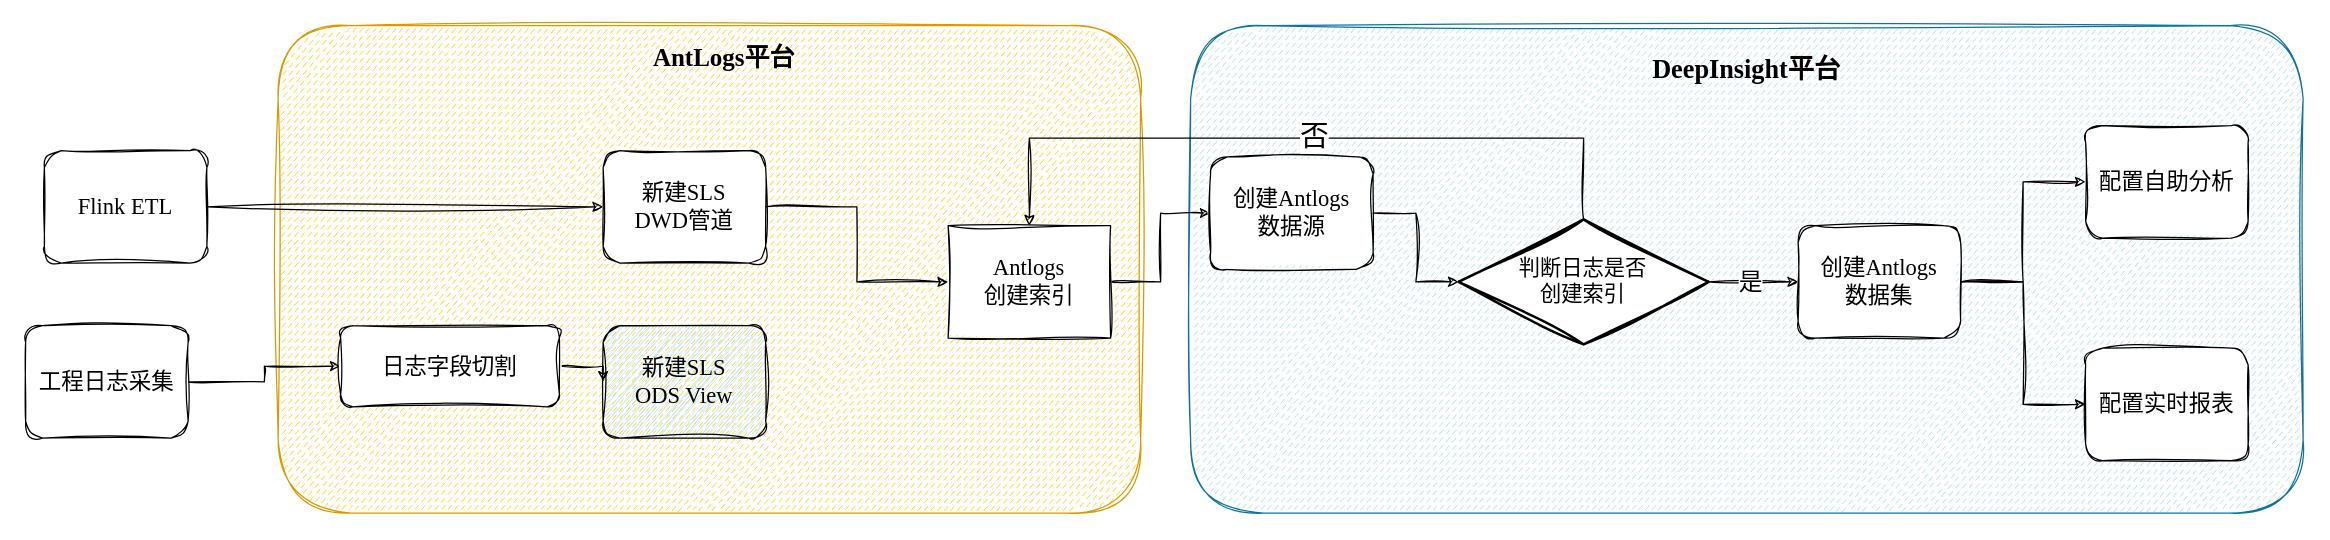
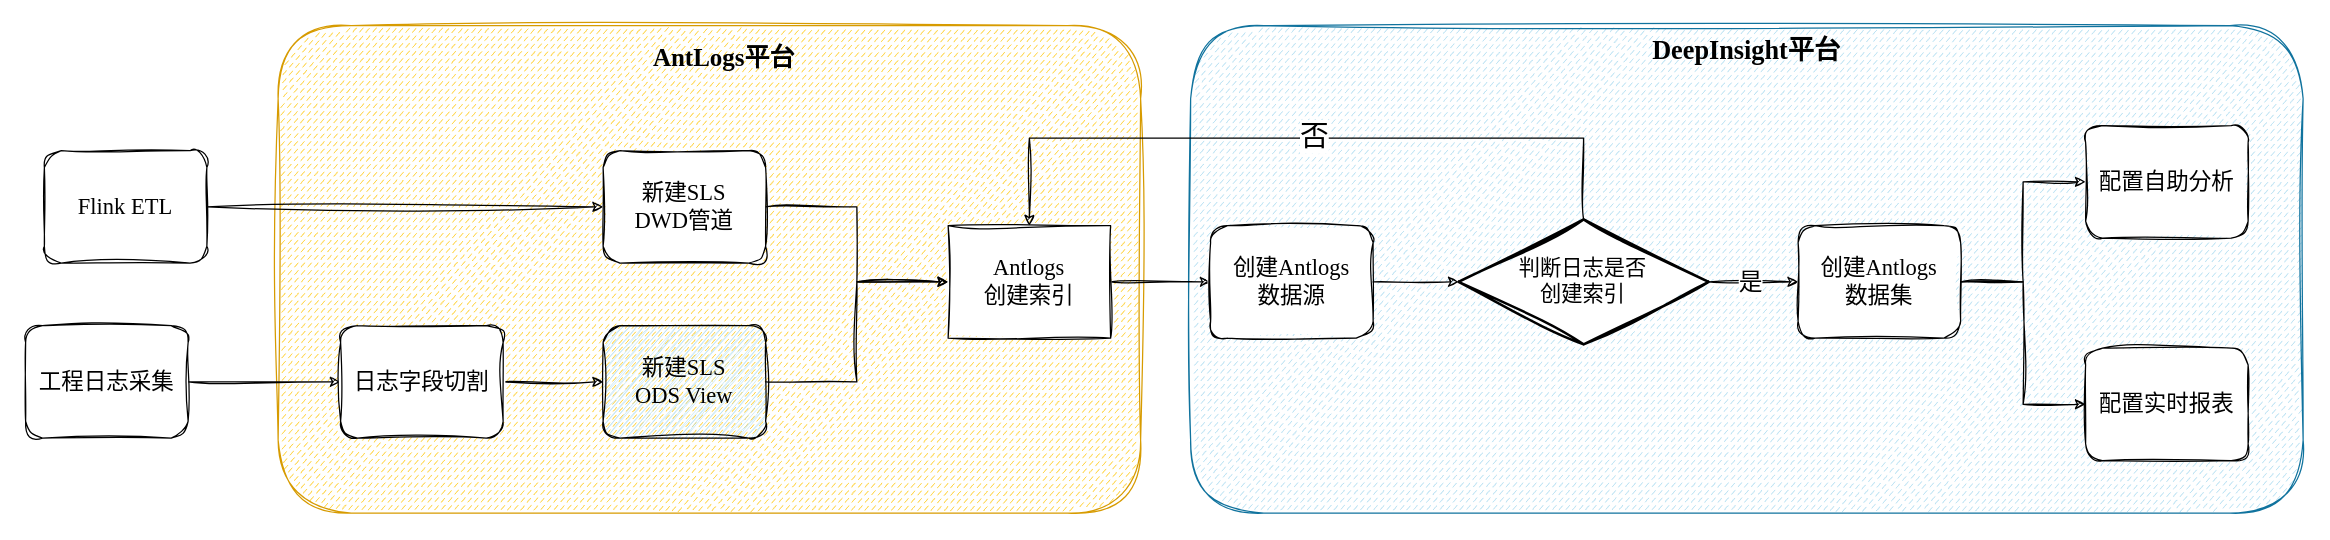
node "DeepInsight平台": moved (1747, 69) -> (1747, 51)
node "创建Antlogs 数据源": moved (1292, 213) -> (1292, 282)
node "日志字段切割": size 219x81 -> 163x113
edge "新建SLS ODS View" -> "Antlogs 创建索引": added
